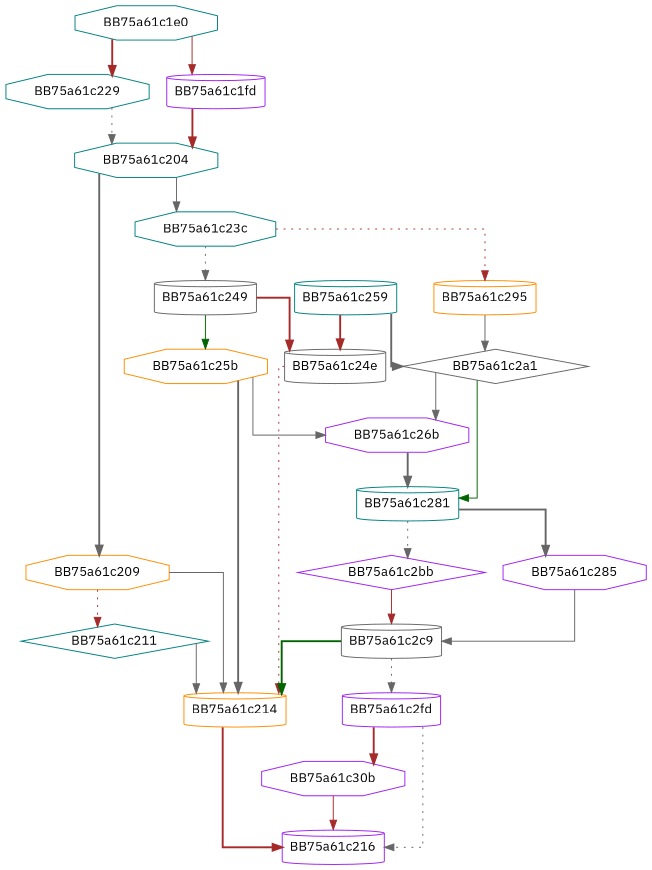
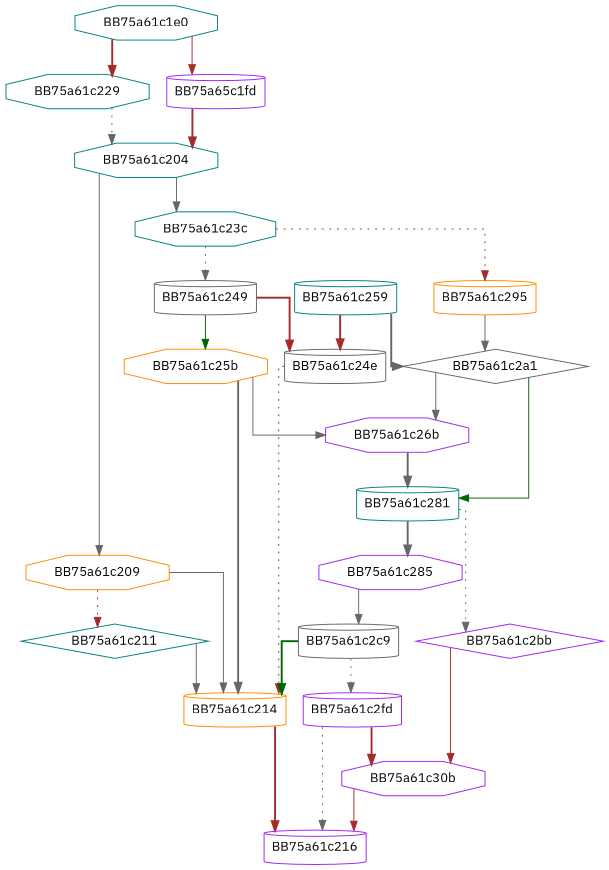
node "BB75a61c1fd": label "BB75a61c1fd" -> "BB75a65c1fd"
edge "BB75a61c204" -> "BB75a61c209": style bold -> solid
edge "BB75a61c2bb" -> "BB75a61c2c9": now "BB75a61c2bb" -> "BB75a61c30b"
